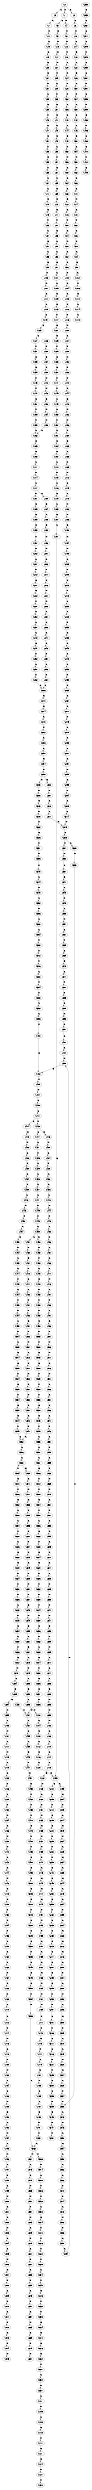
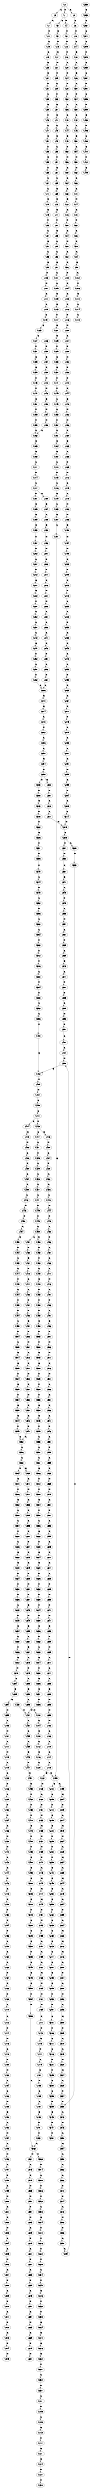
edge "S564" -> "S560": reversed
